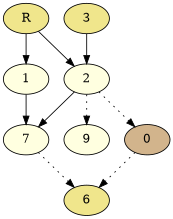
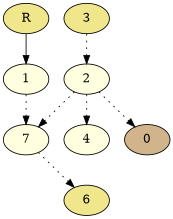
edge "3" -> "2": style solid -> dotted
edge "R" -> "2": removed
edge "1" -> "7": style solid -> dotted
edge "2" -> "7": style solid -> dotted
node "9": label "9" -> "4"
edge "0" -> "6": removed
